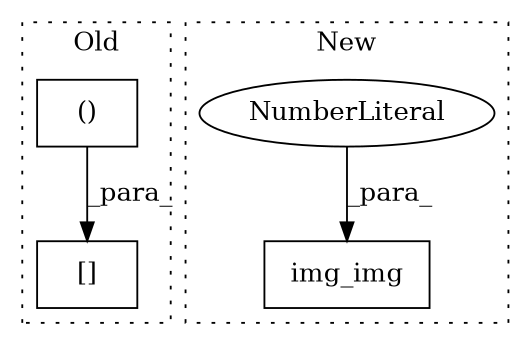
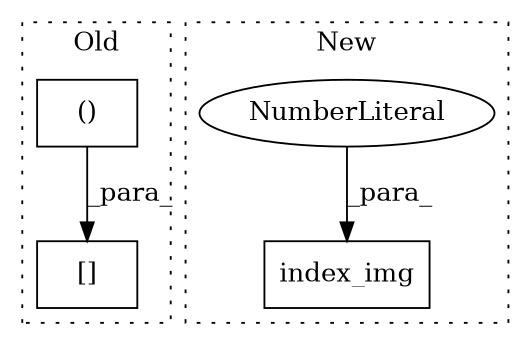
node "img_img": label "img_img" -> "index_img"
